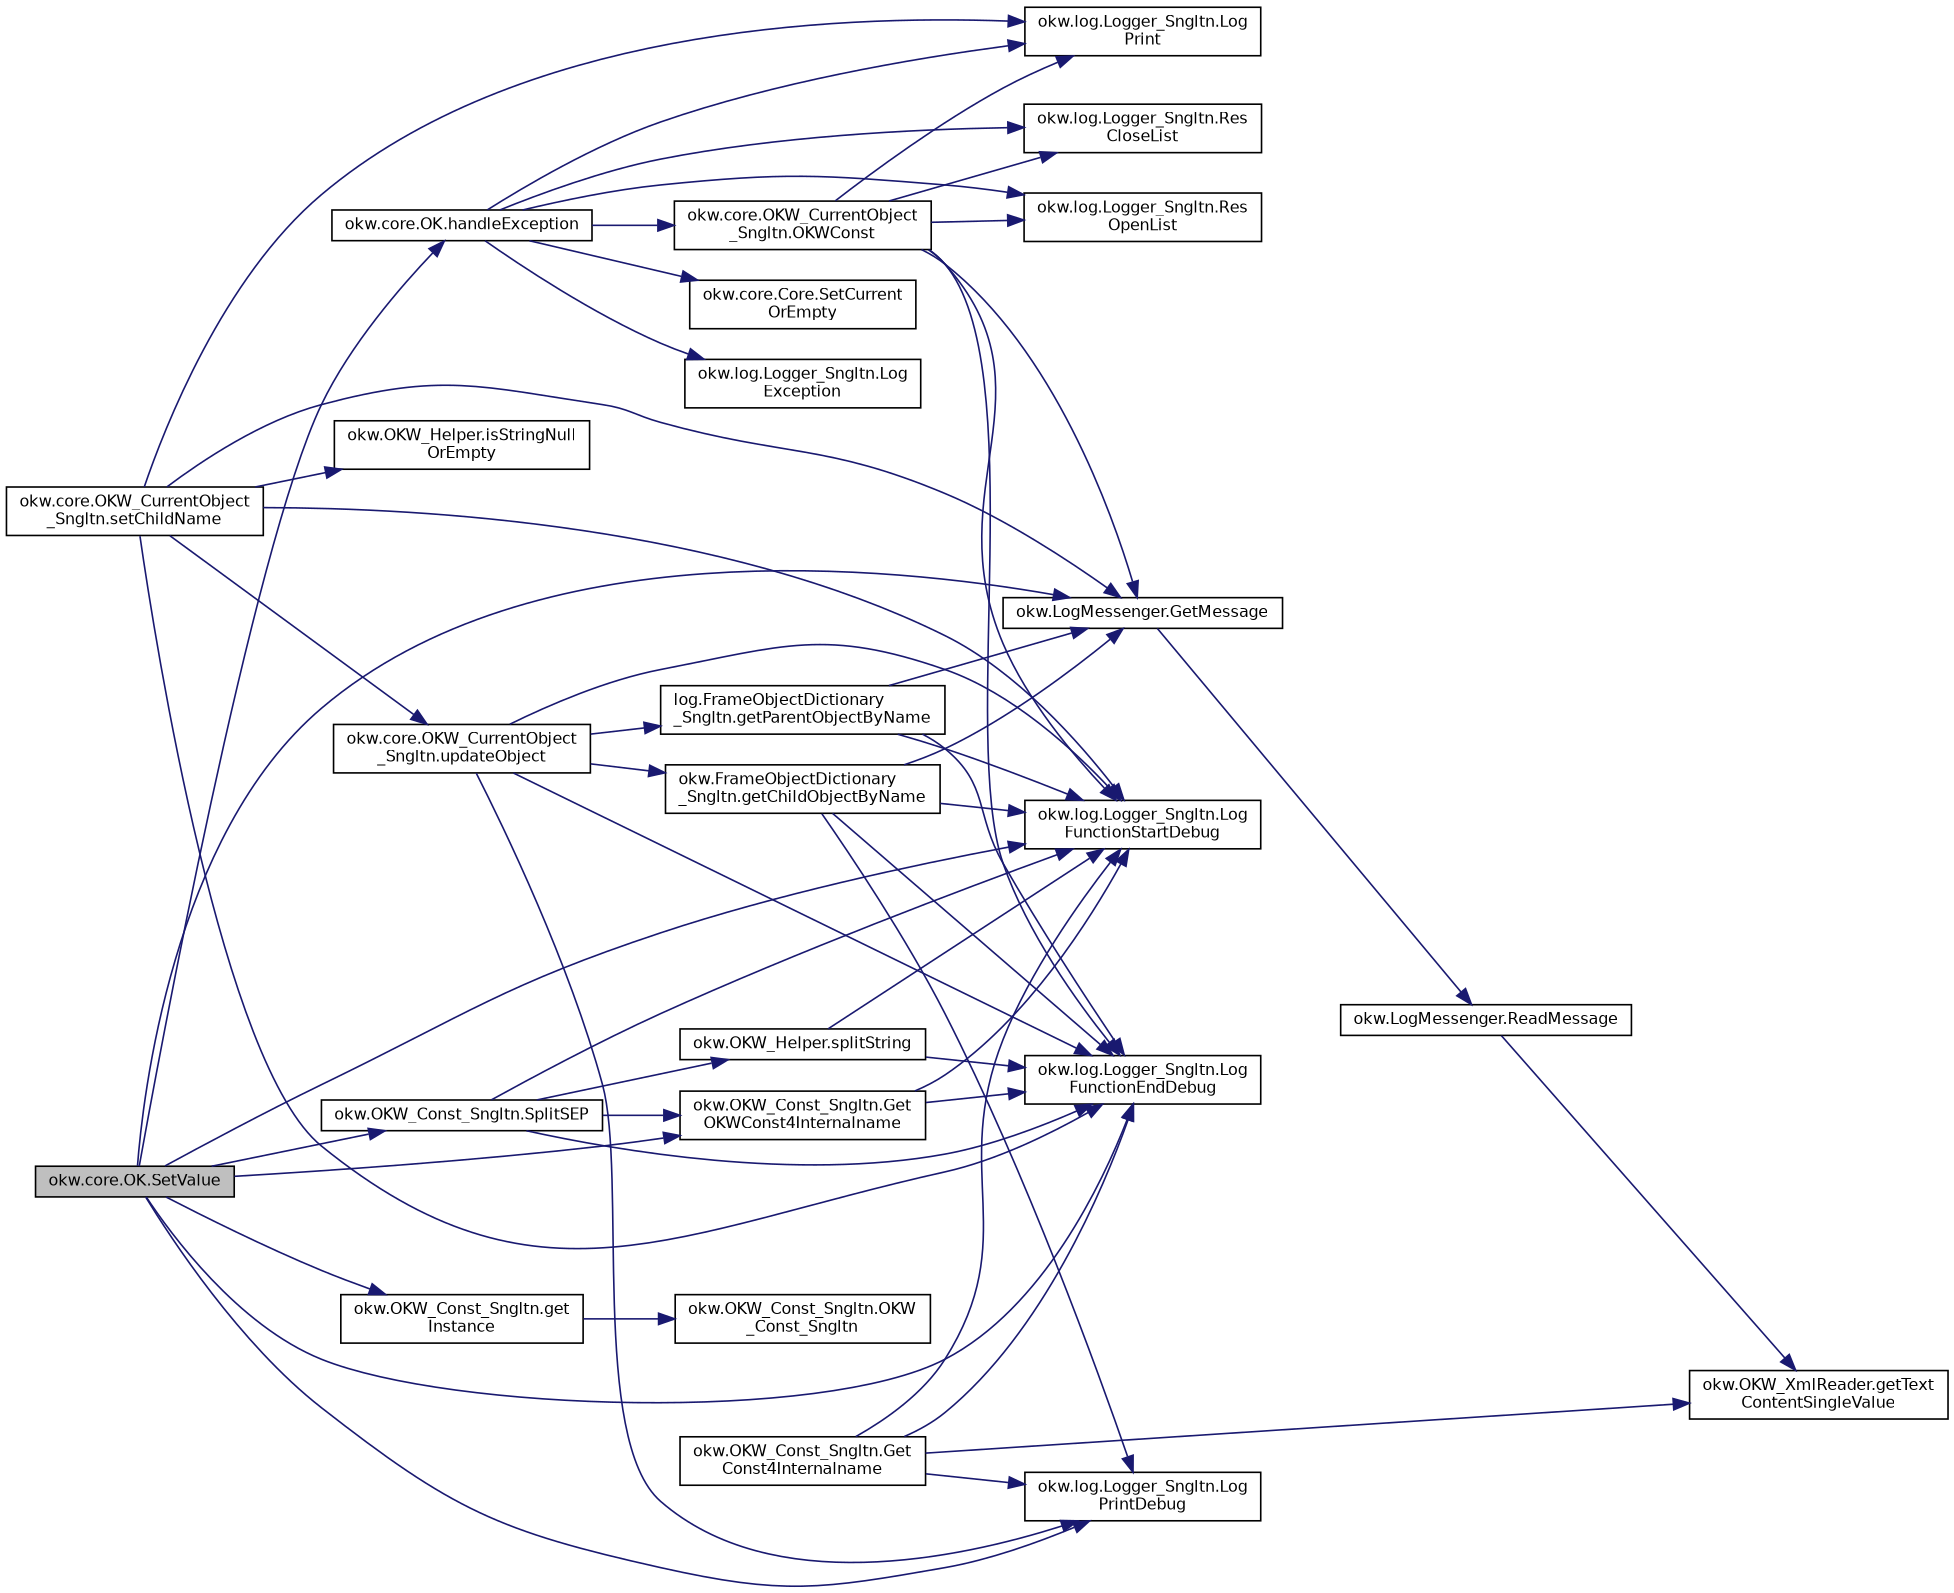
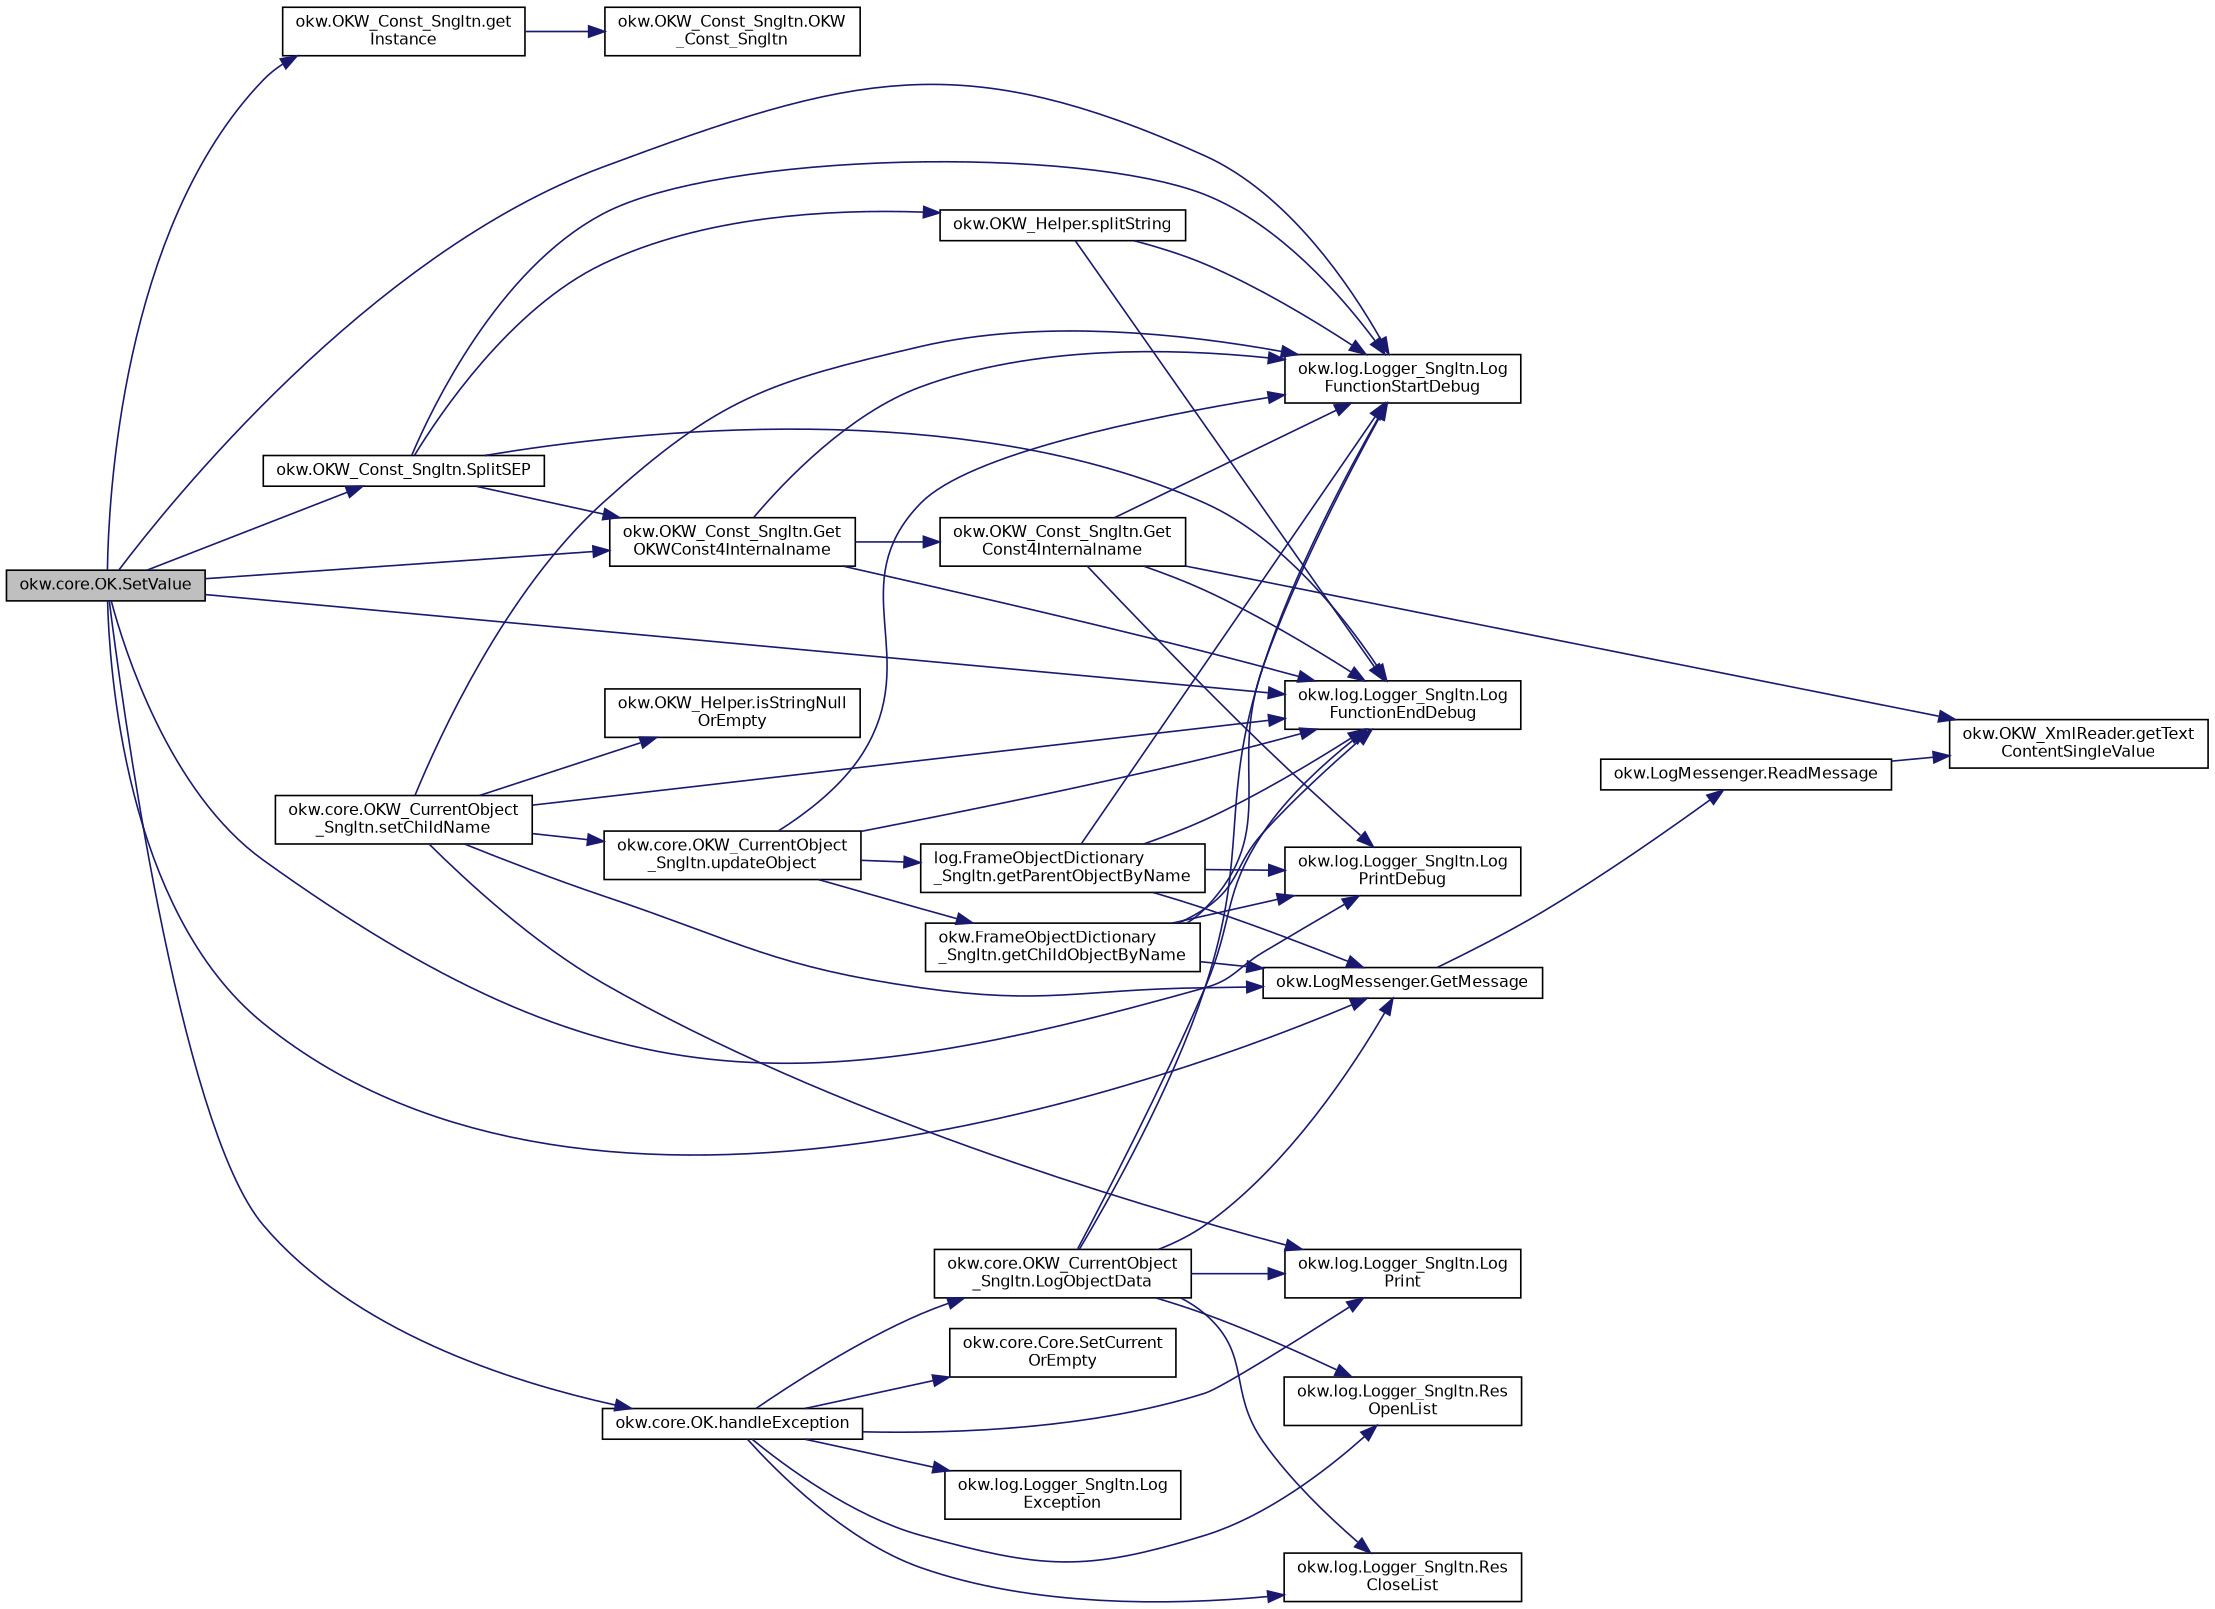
node "okw.core.OKW_CurrentObject _Sngltn.OKWConst": label "okw.core.OKW_CurrentObject _Sngltn.OKWConst" -> "okw.core.OKW_CurrentObject _Sngltn.LogObjectData"
edge "okw.OKW_Const_Sngltn.Get OKWConst4Internalname" -> "okw.OKW_Const_Sngltn.Get Const4Internalname": added
edge "okw.core.OKW_CurrentObject _Sngltn.updateObject" -> "okw.log.Logger_Sngltn.Log PrintDebug": now "log.FrameObjectDictionary _Sngltn.getParentObjectByName" -> "okw.log.Logger_Sngltn.Log PrintDebug"
